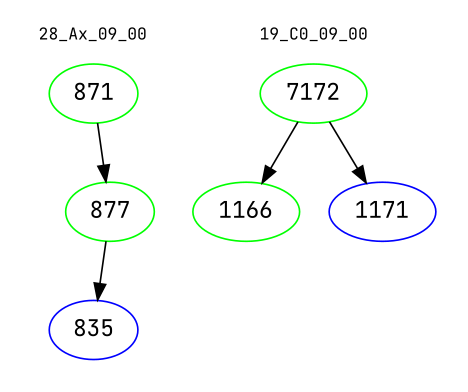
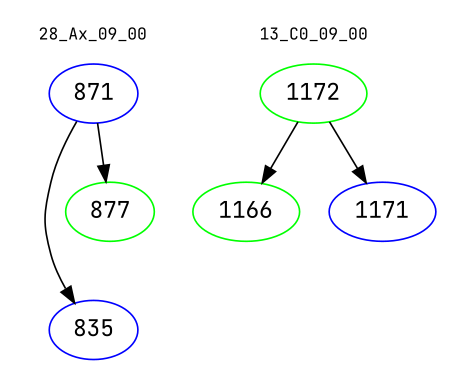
cluster "19_C0_09_00": label "19_C0_09_00" -> "13_C0_09_00"
node "871": color green -> blue
node "7172": label "7172" -> "1172"
edge "877" -> "835": now "871" -> "835"
